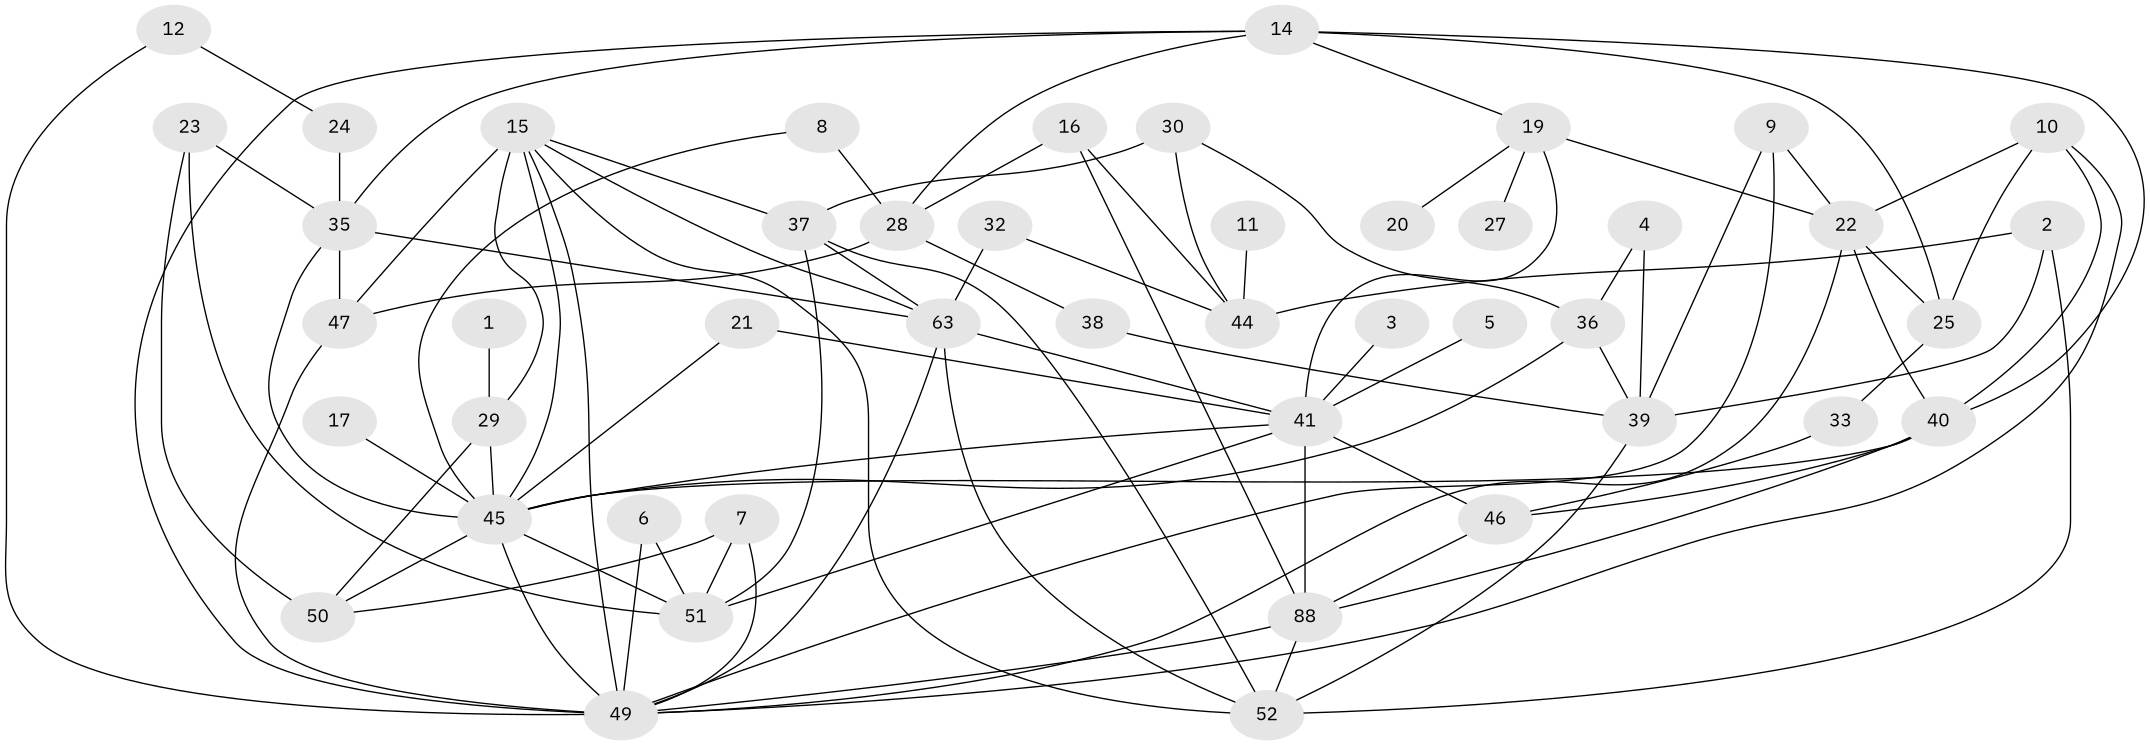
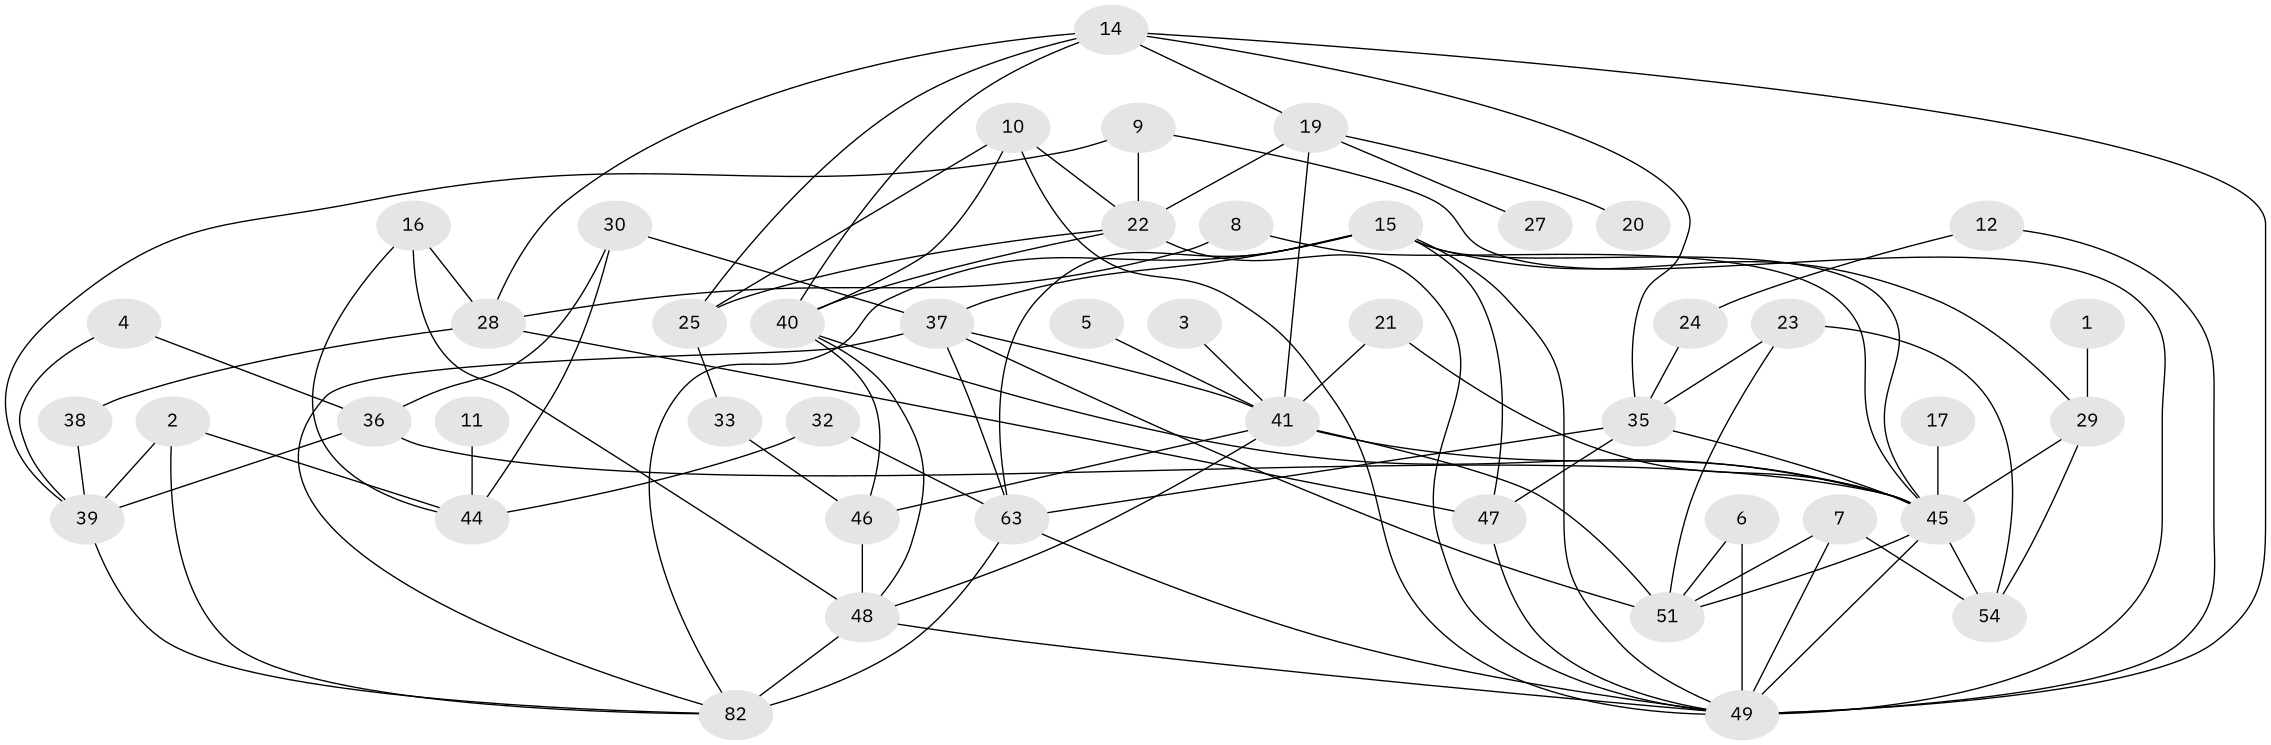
edge "63" -- "41": now "37" -- "41"
node "50": label "50" -> "54"
node "88": label "88" -> "48"
node "52": label "52" -> "82"
